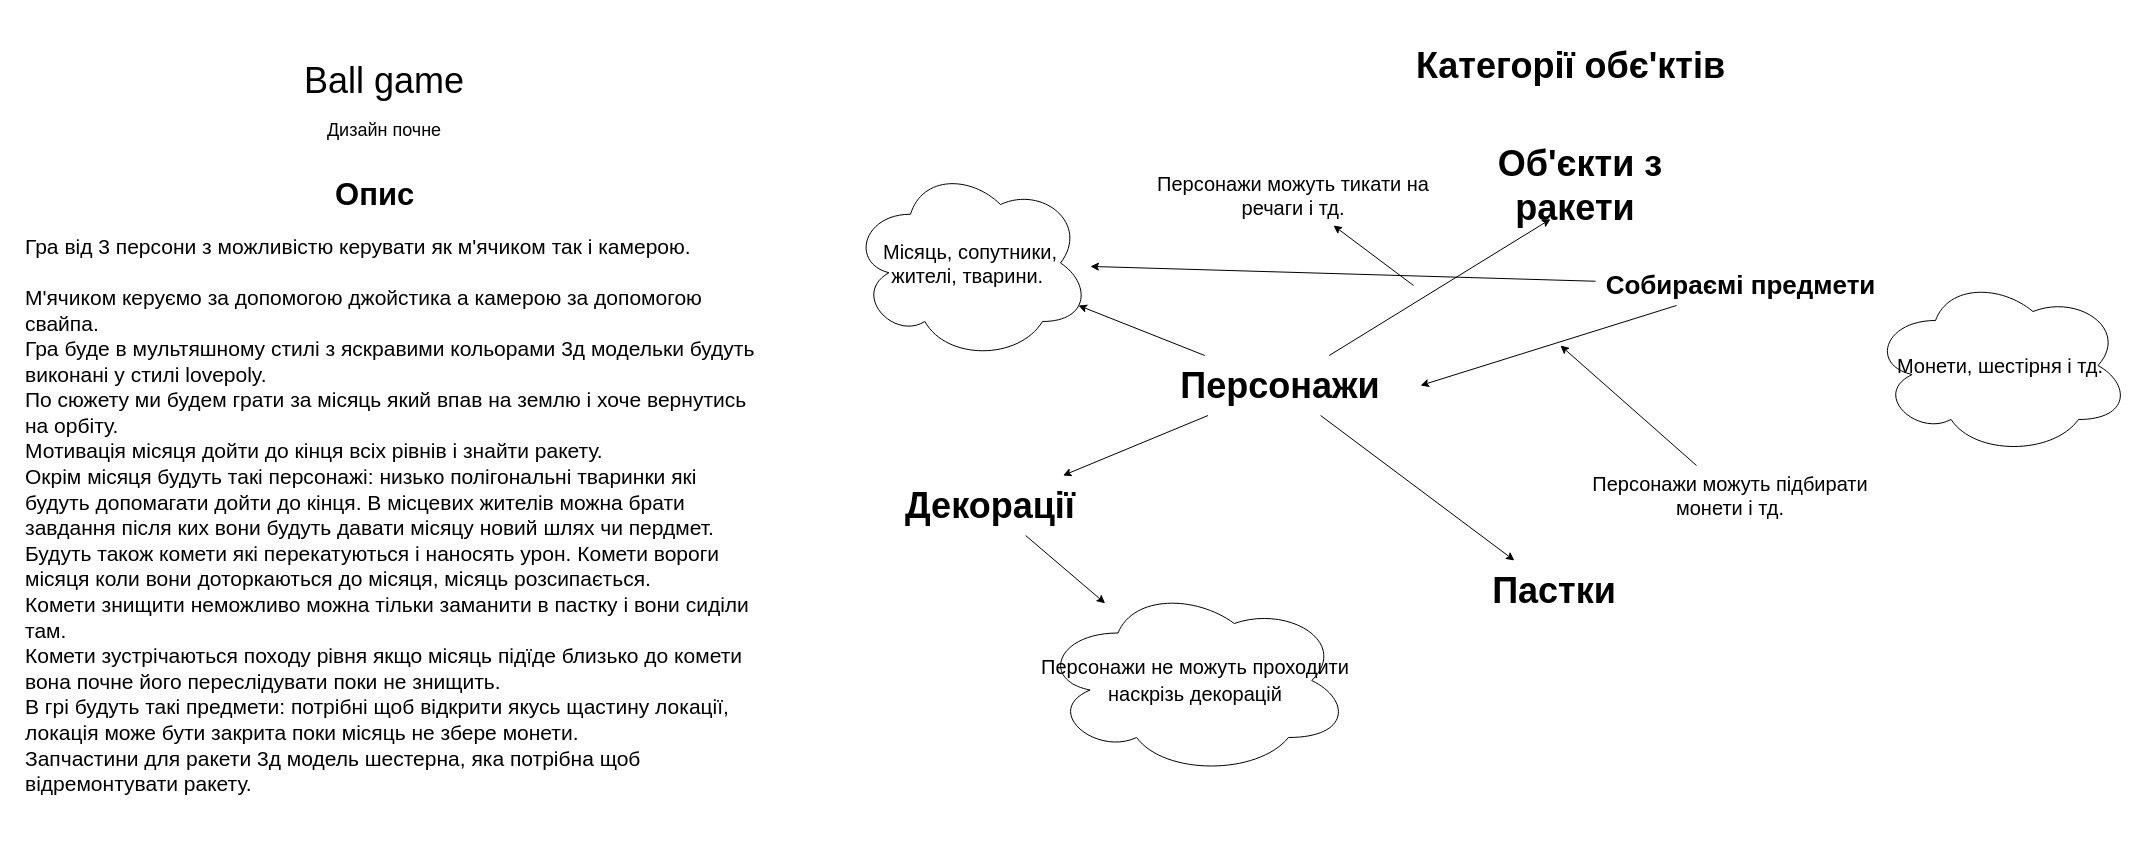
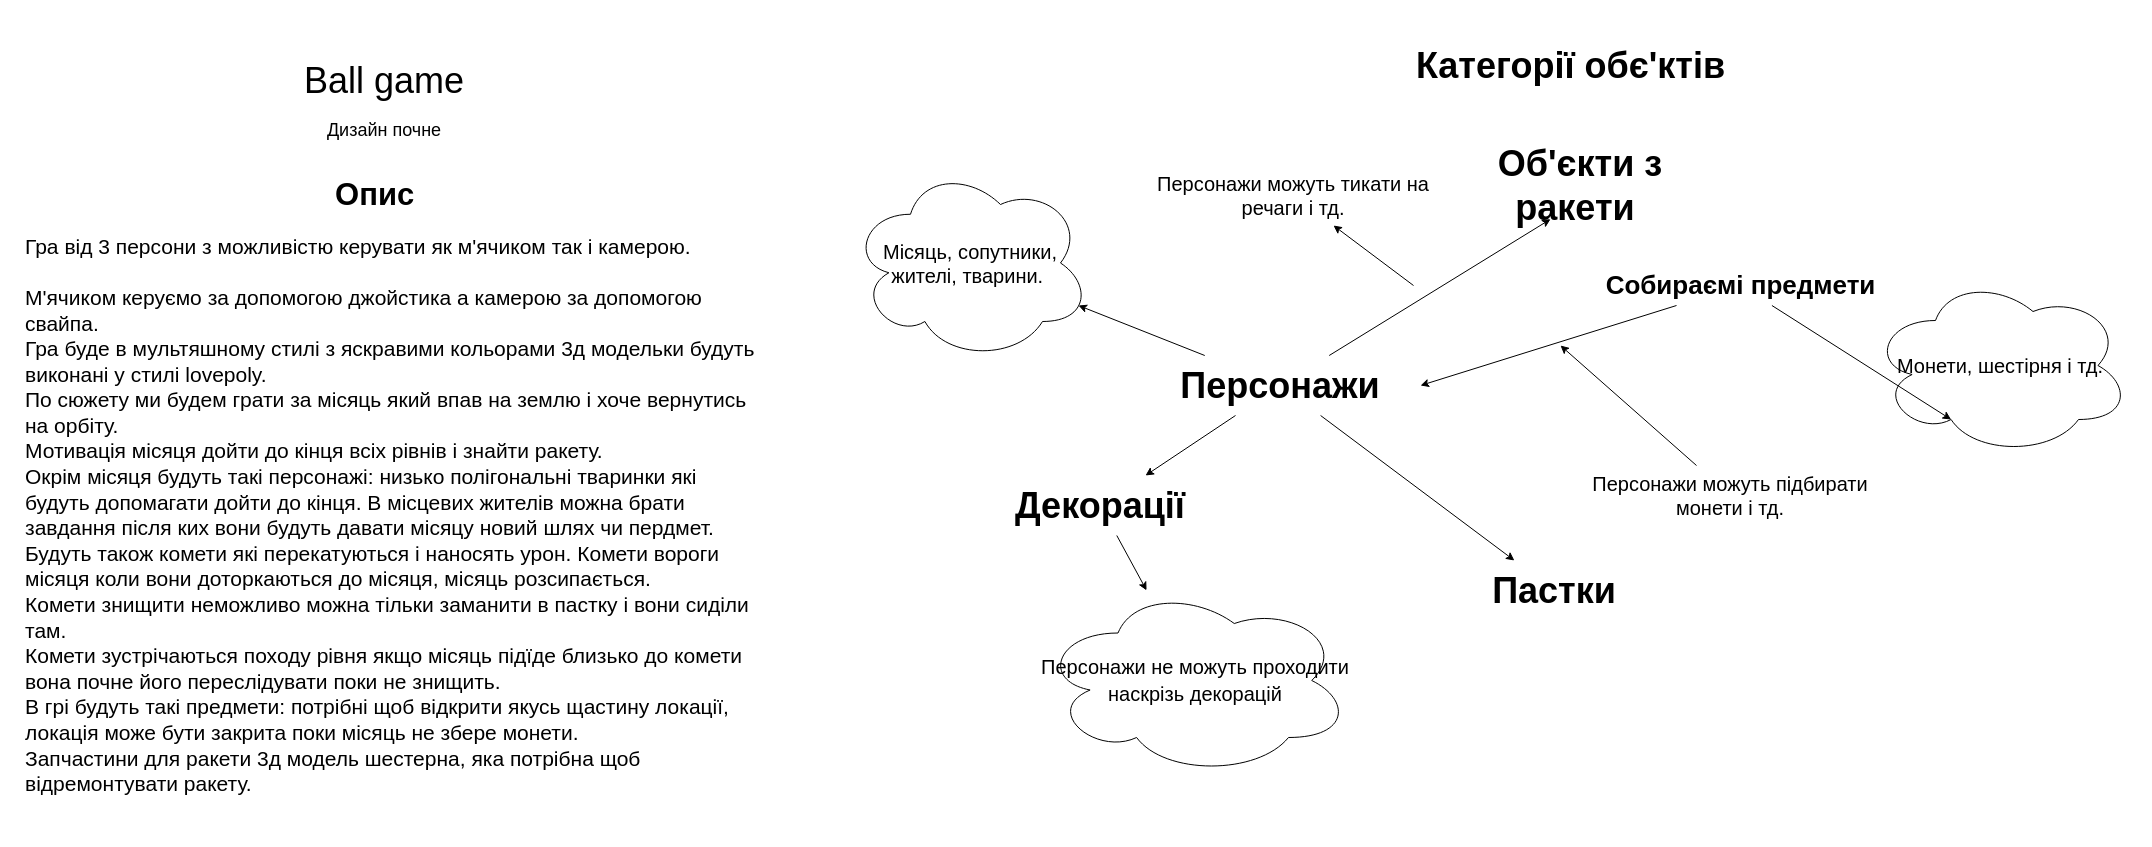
edge "Собираємі предмети" -> "Місяць, сопутники, жителі, тварини.": now "Собираємі предмети" -> "Монети, шестірня і тд."
node "Декорації": moved (991, 506) -> (1101, 506)
